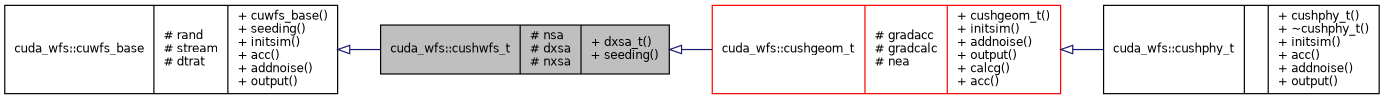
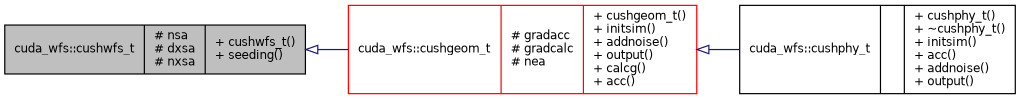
node "cuda_wfs::cushwfs_t": text "+ dxsa_t()" -> "+ cushwfs_t()"
node "cuda_wfs::cuwfs_base": removed
